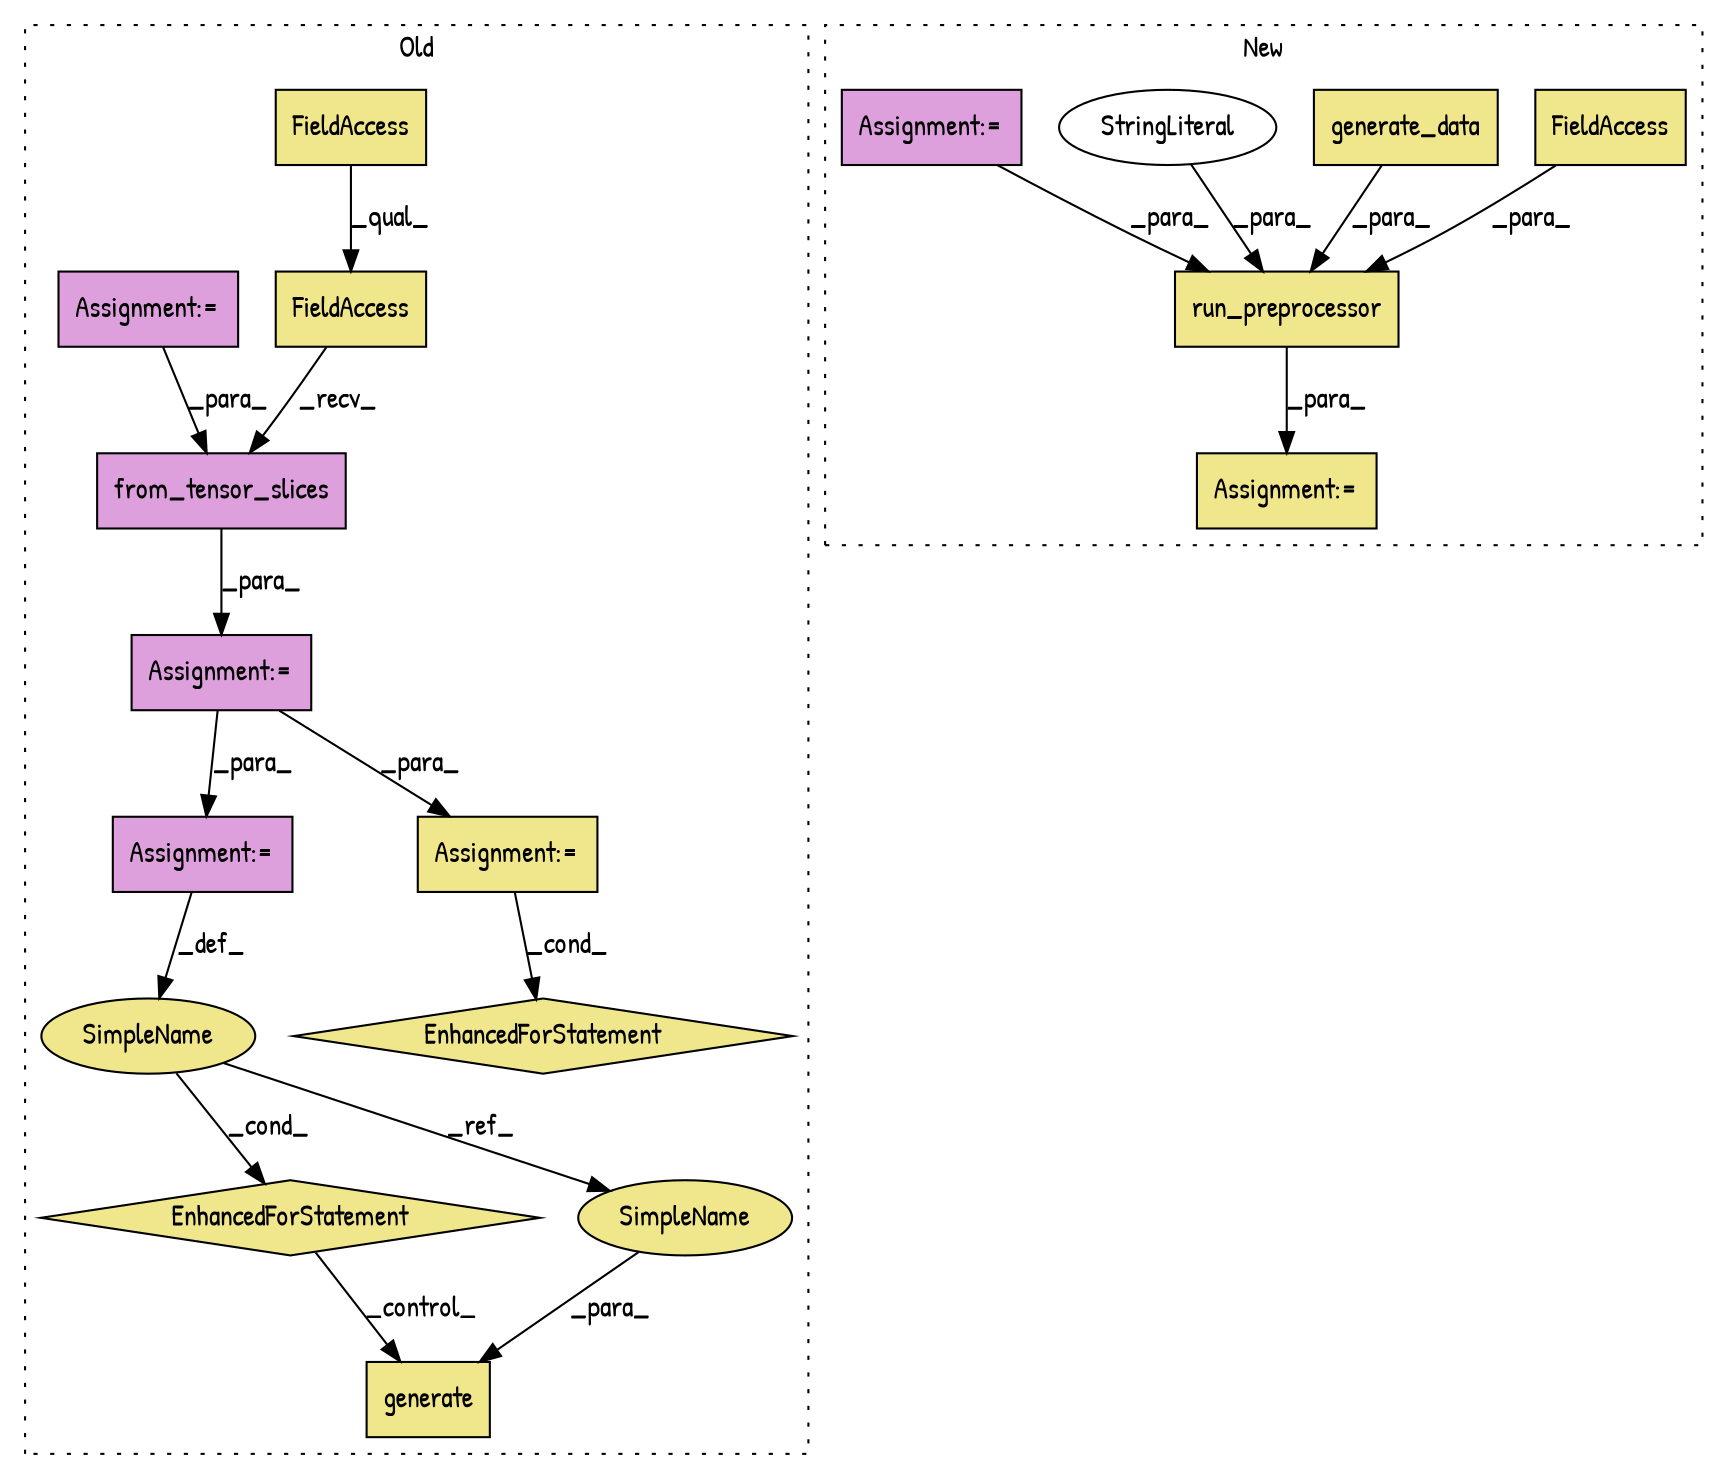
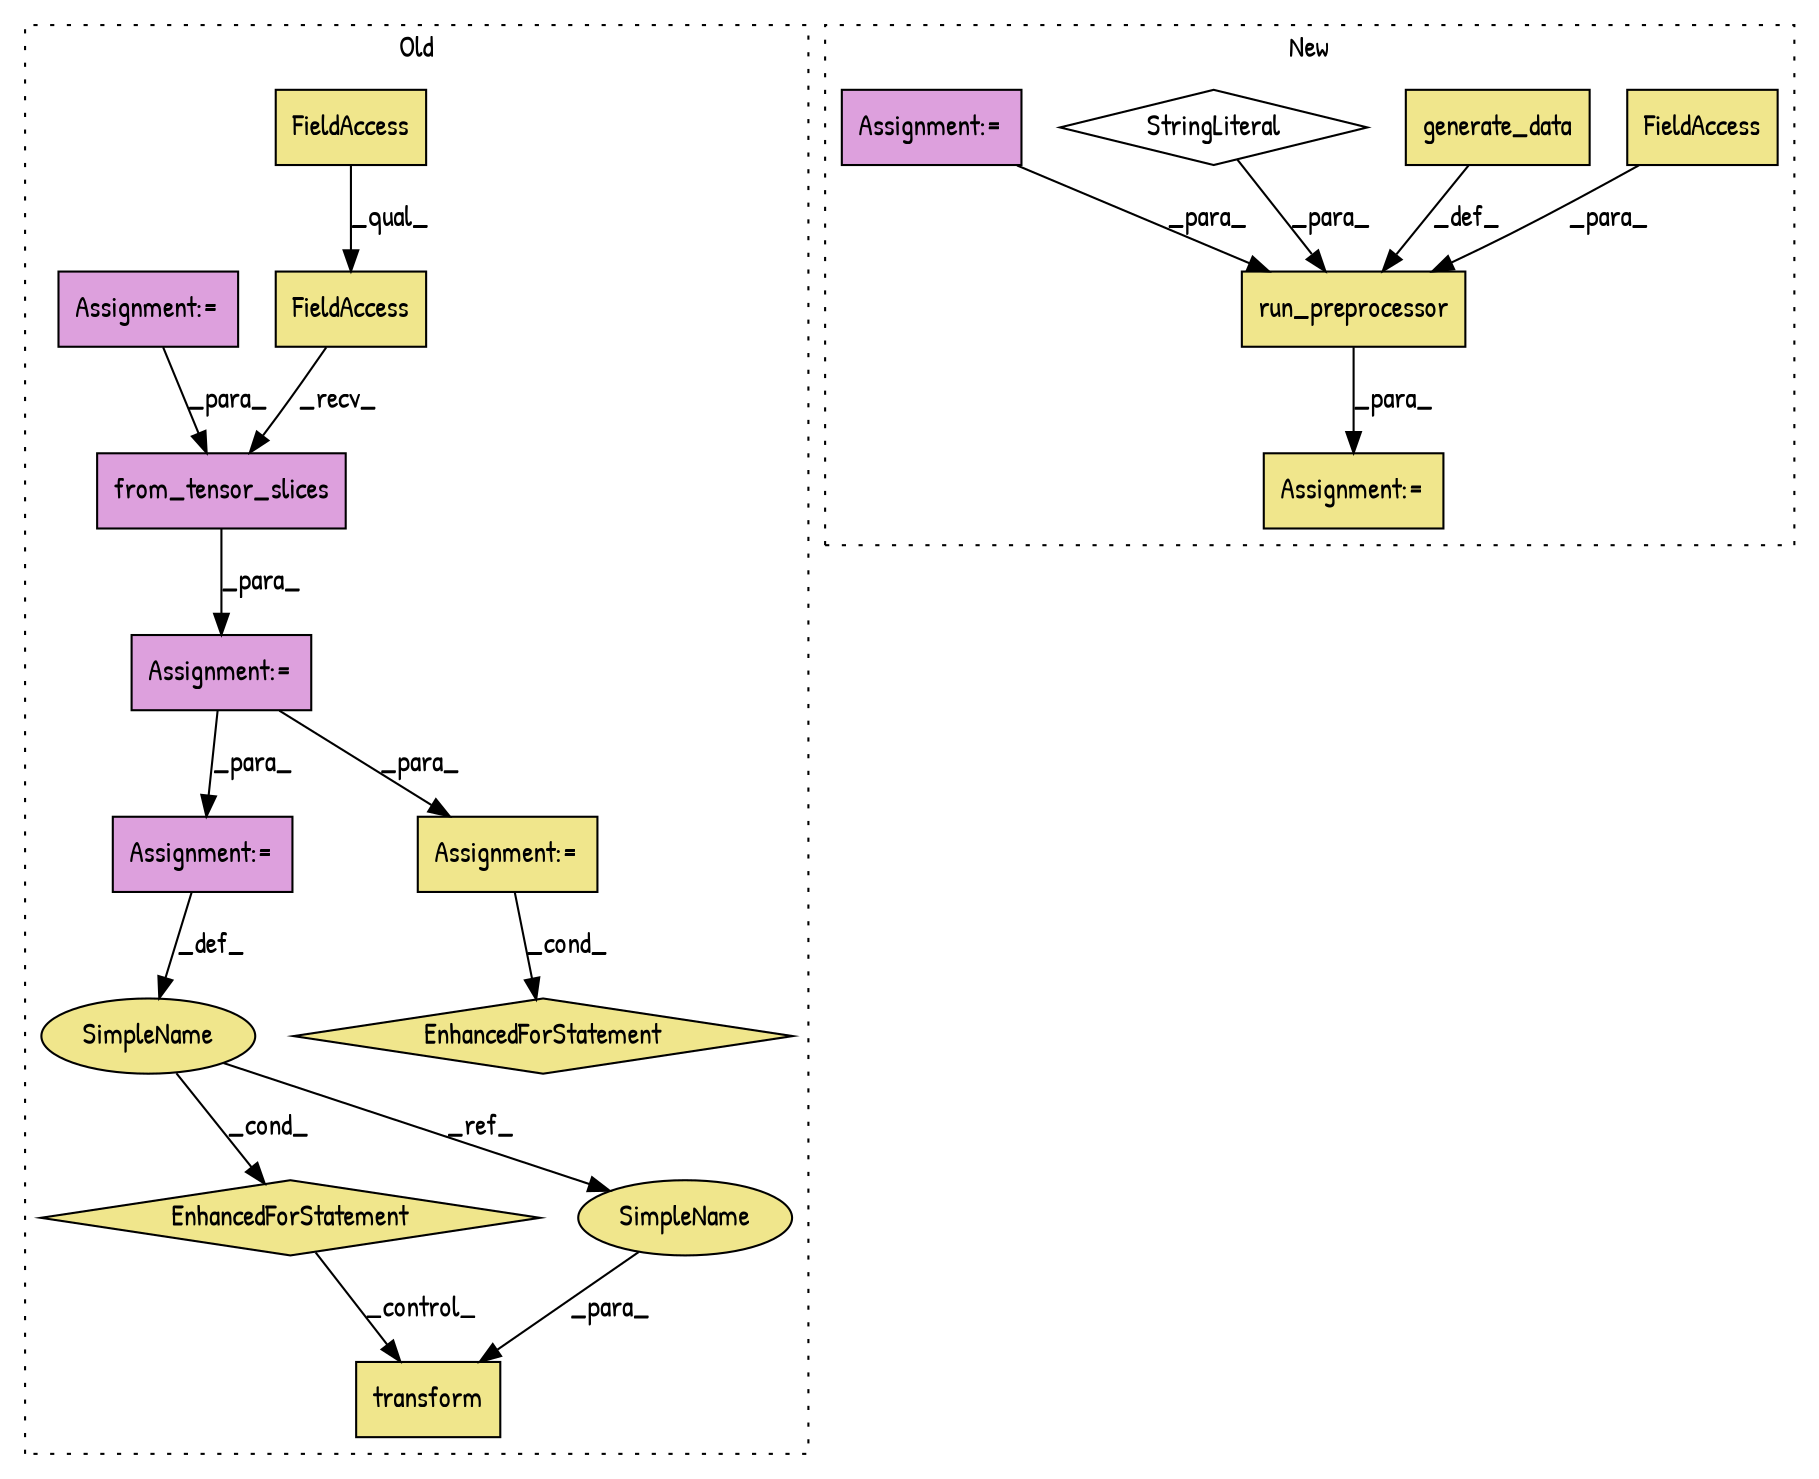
node "StringLiteral": shape ellipse -> diamond
edge "generate_data" -> "run_preprocessor": label "_para_" -> "_def_"
node "generate": label "generate" -> "transform"
